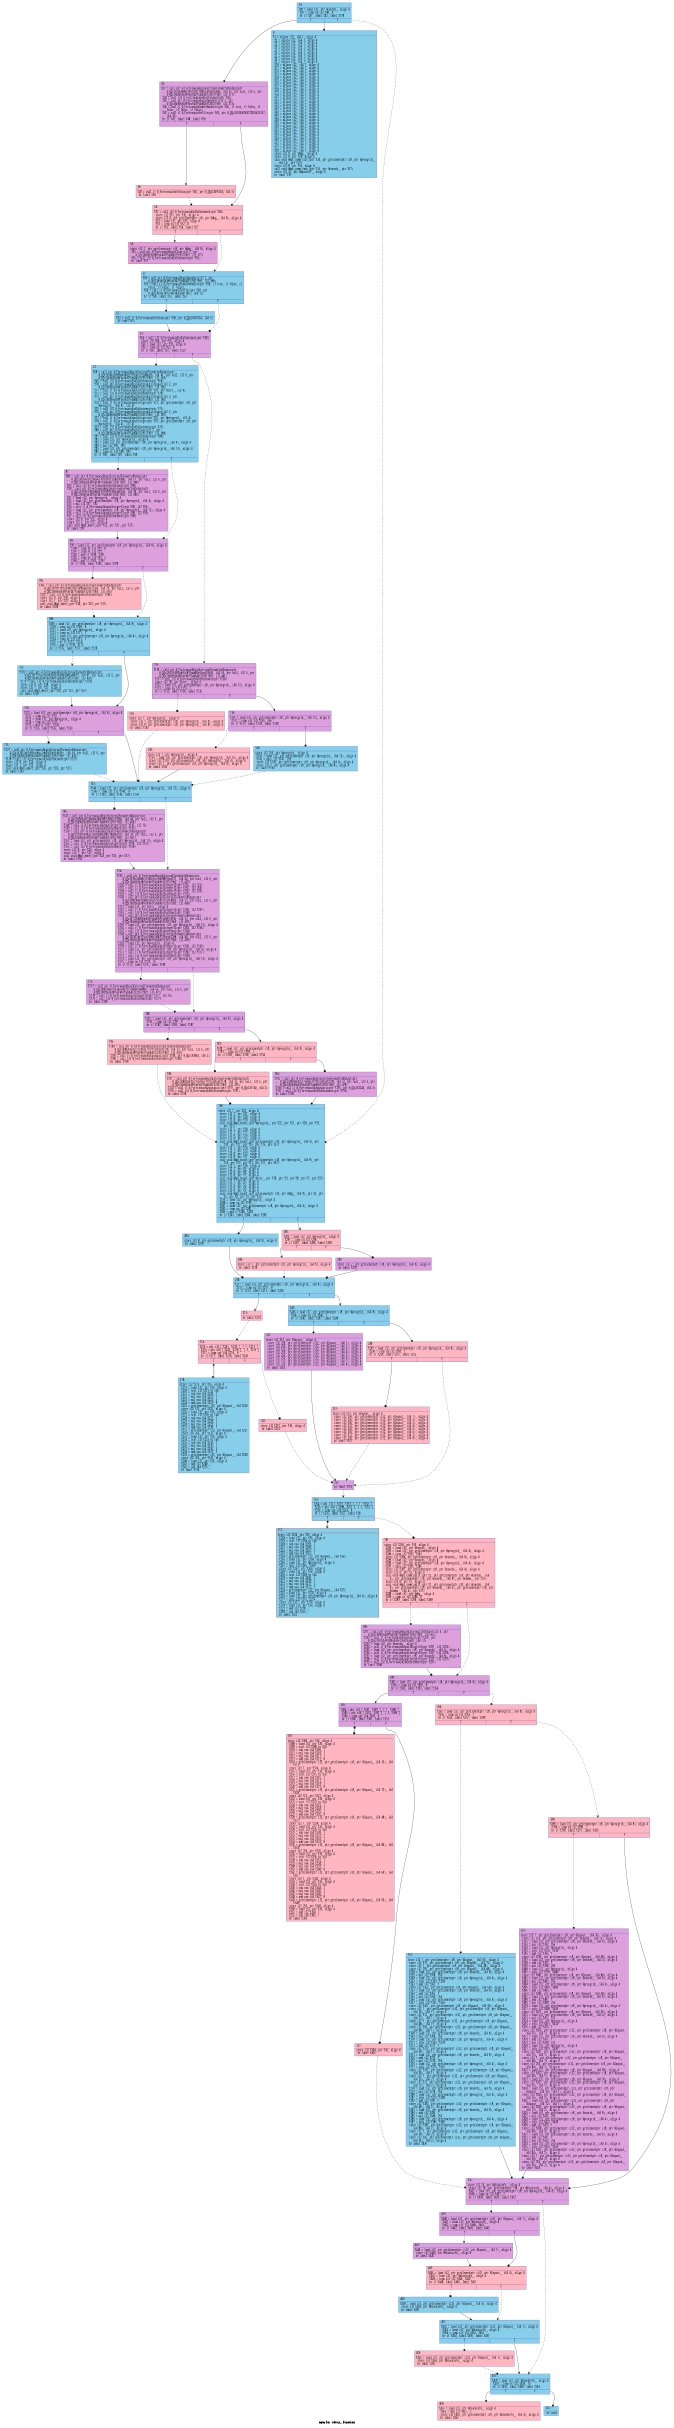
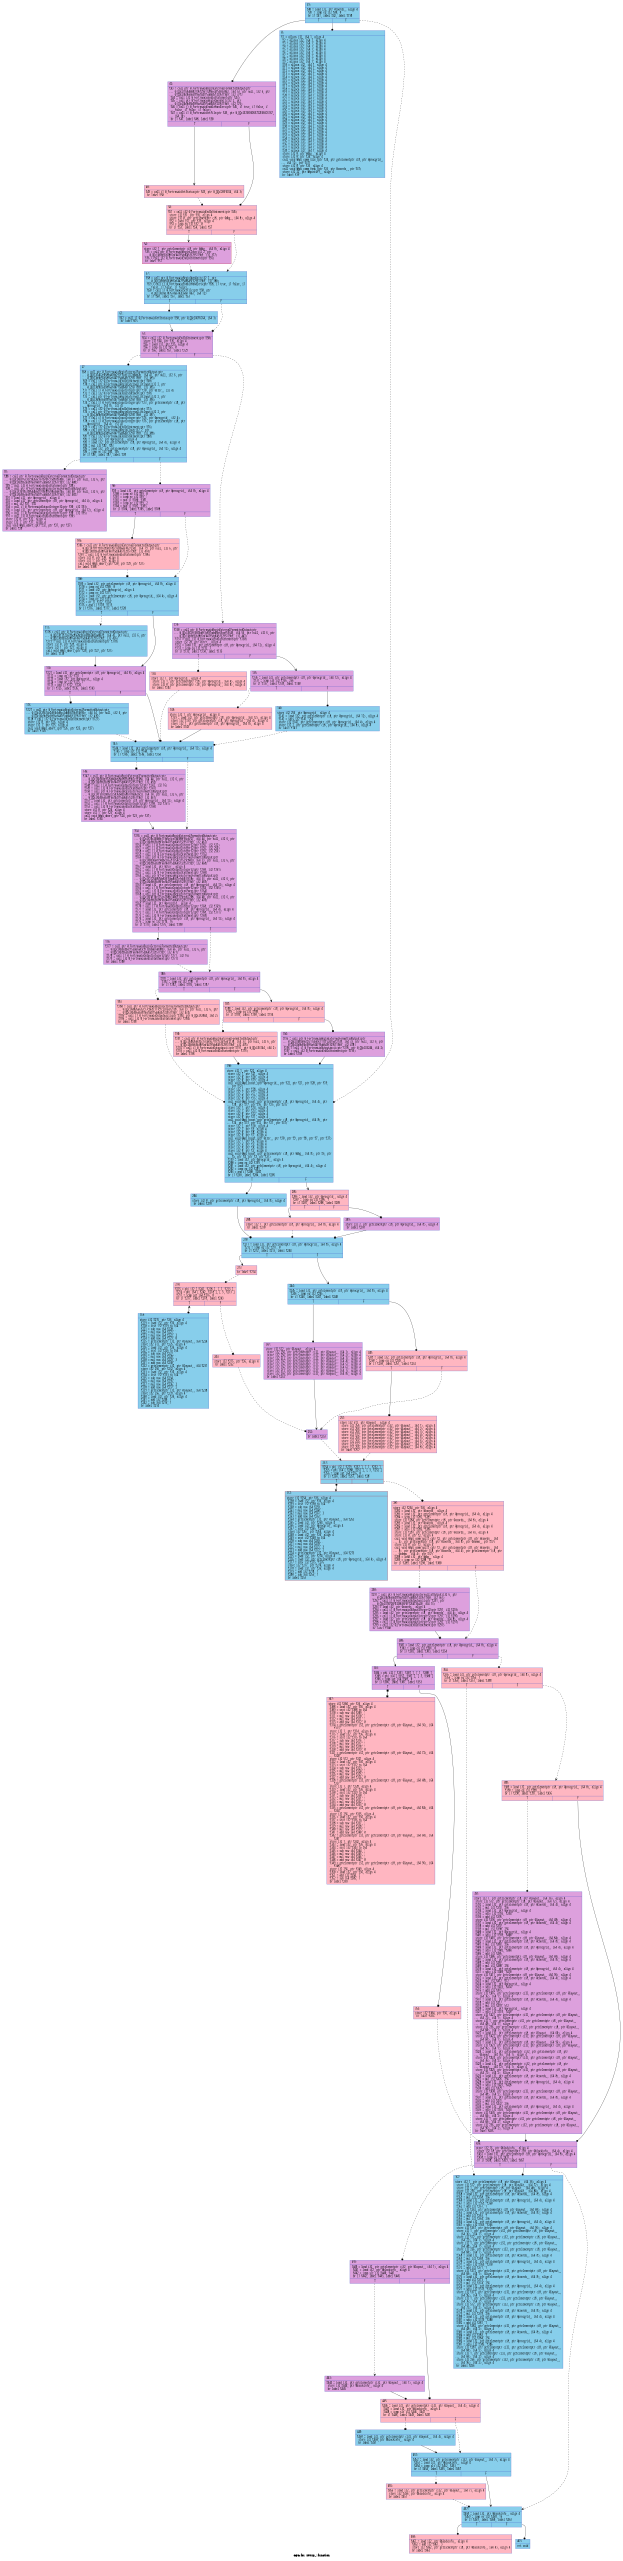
edge "87:" -> "98:": removed
edge "251:" -> "252:": now "251:" -> "253:"
edge "357:" -> "436:": reversed
